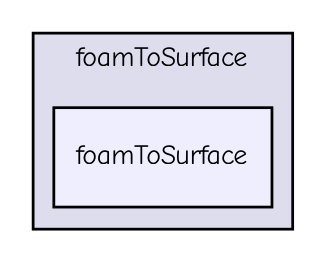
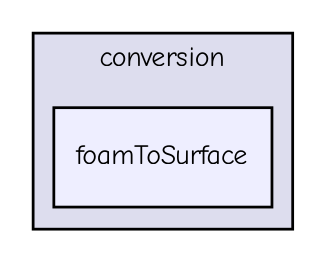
cluster "foamToSurface": label "foamToSurface" -> "conversion"
